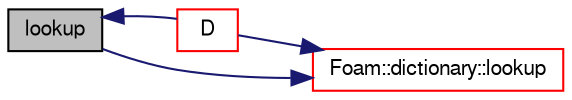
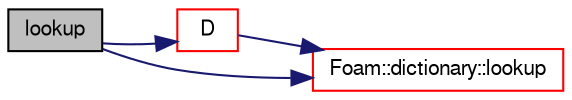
edge "D" -> "lookup": reversed
